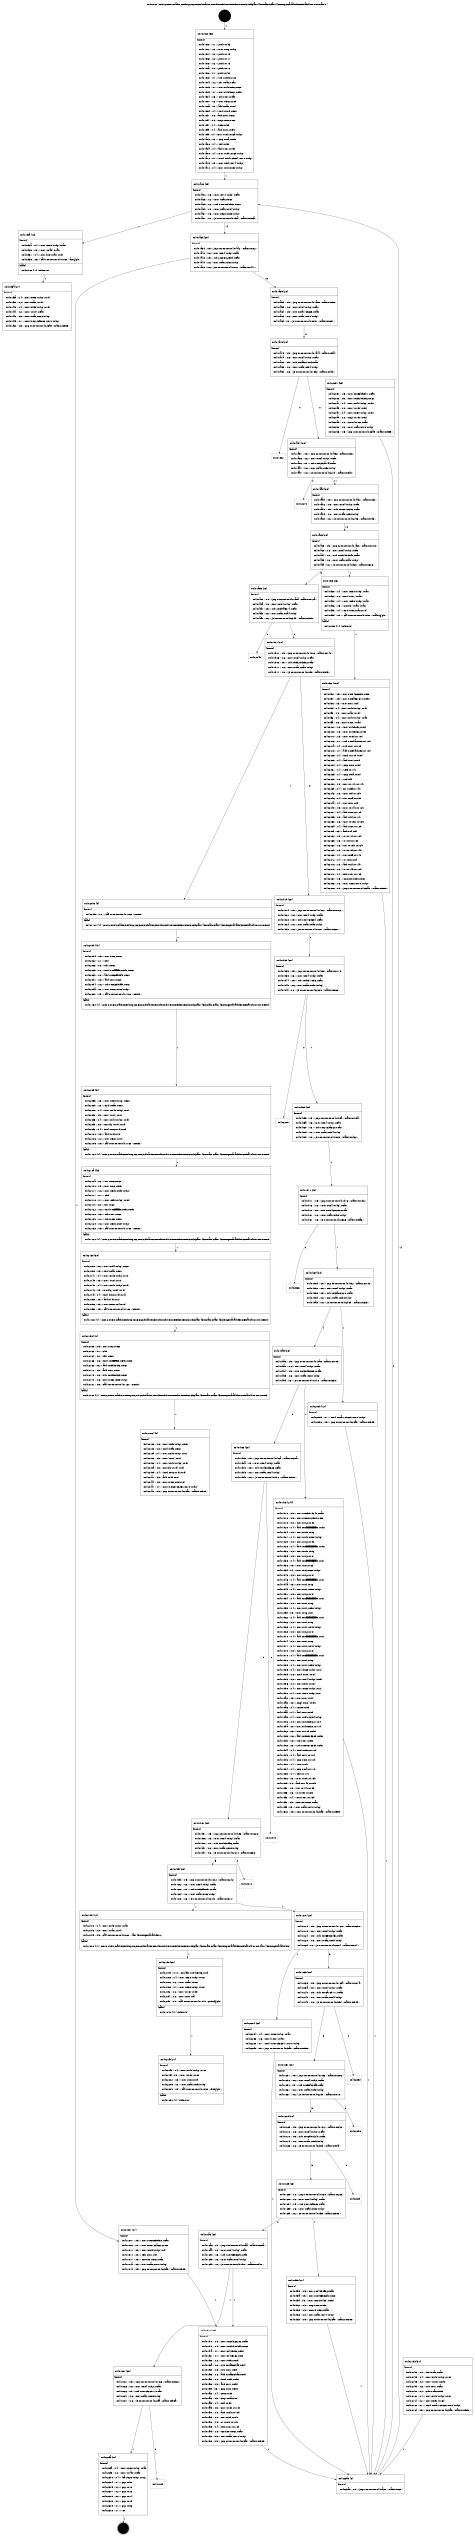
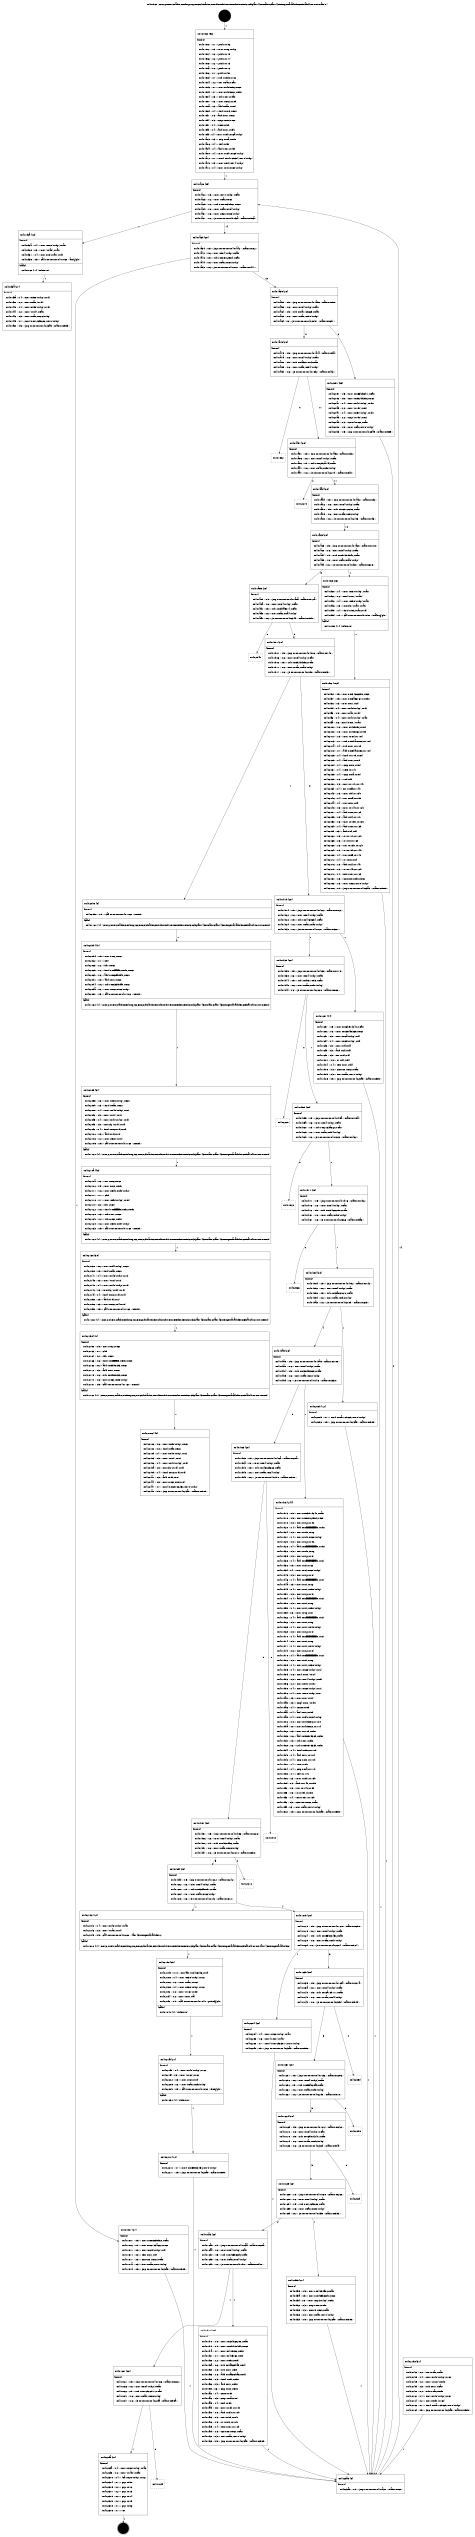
edge "0x401a59 [28]" -> "0x402097 [33]": added, label "2"
node "0x401ce7 [44]": added
node "0x401e22": added
node "0x402210 [12]": added
edge "0x401e07 [27]" -> "0x401f70 [88]": now "0x401e07 [27]" -> "0x4023a9 [5]"
